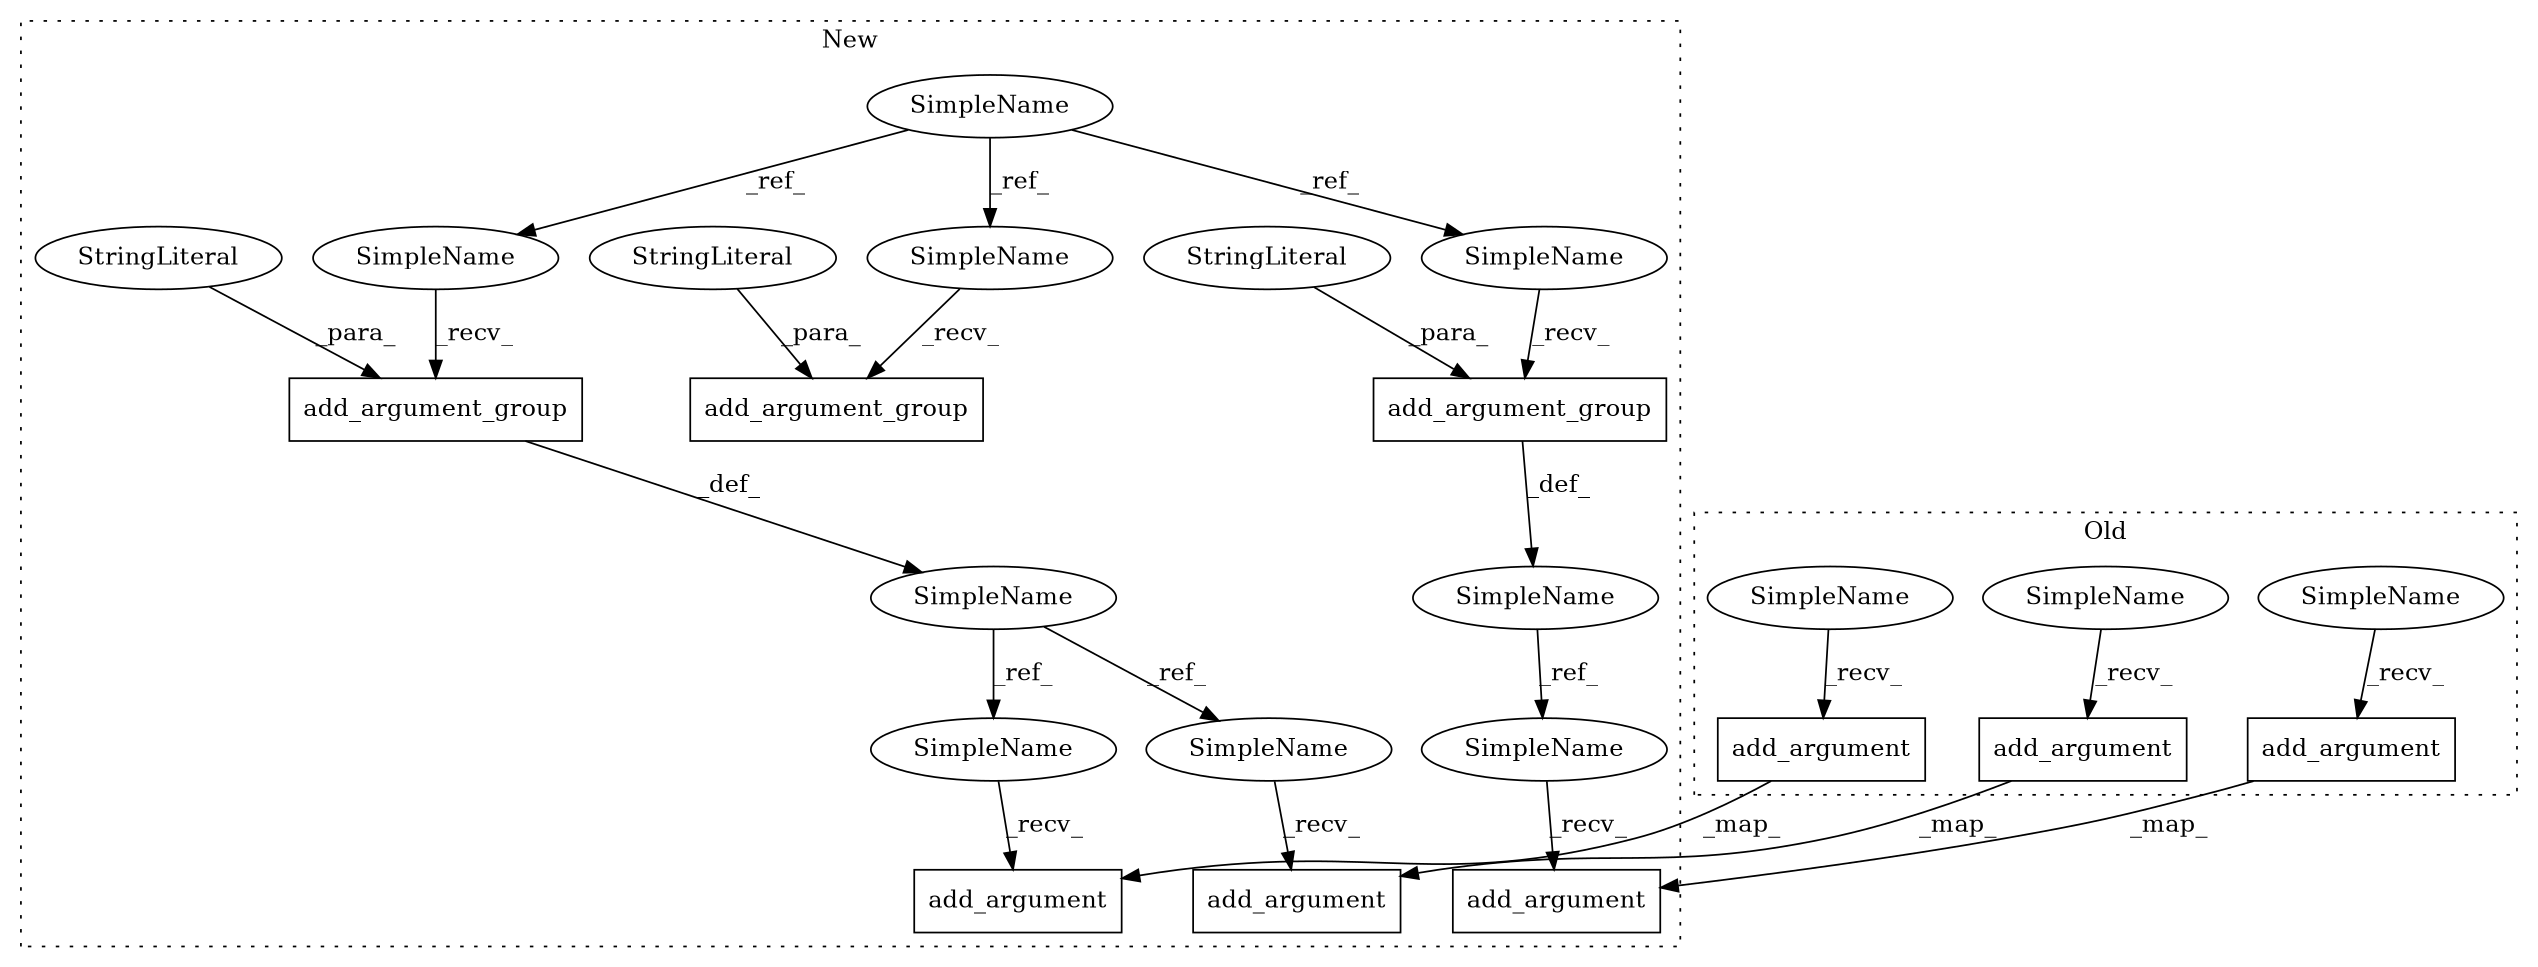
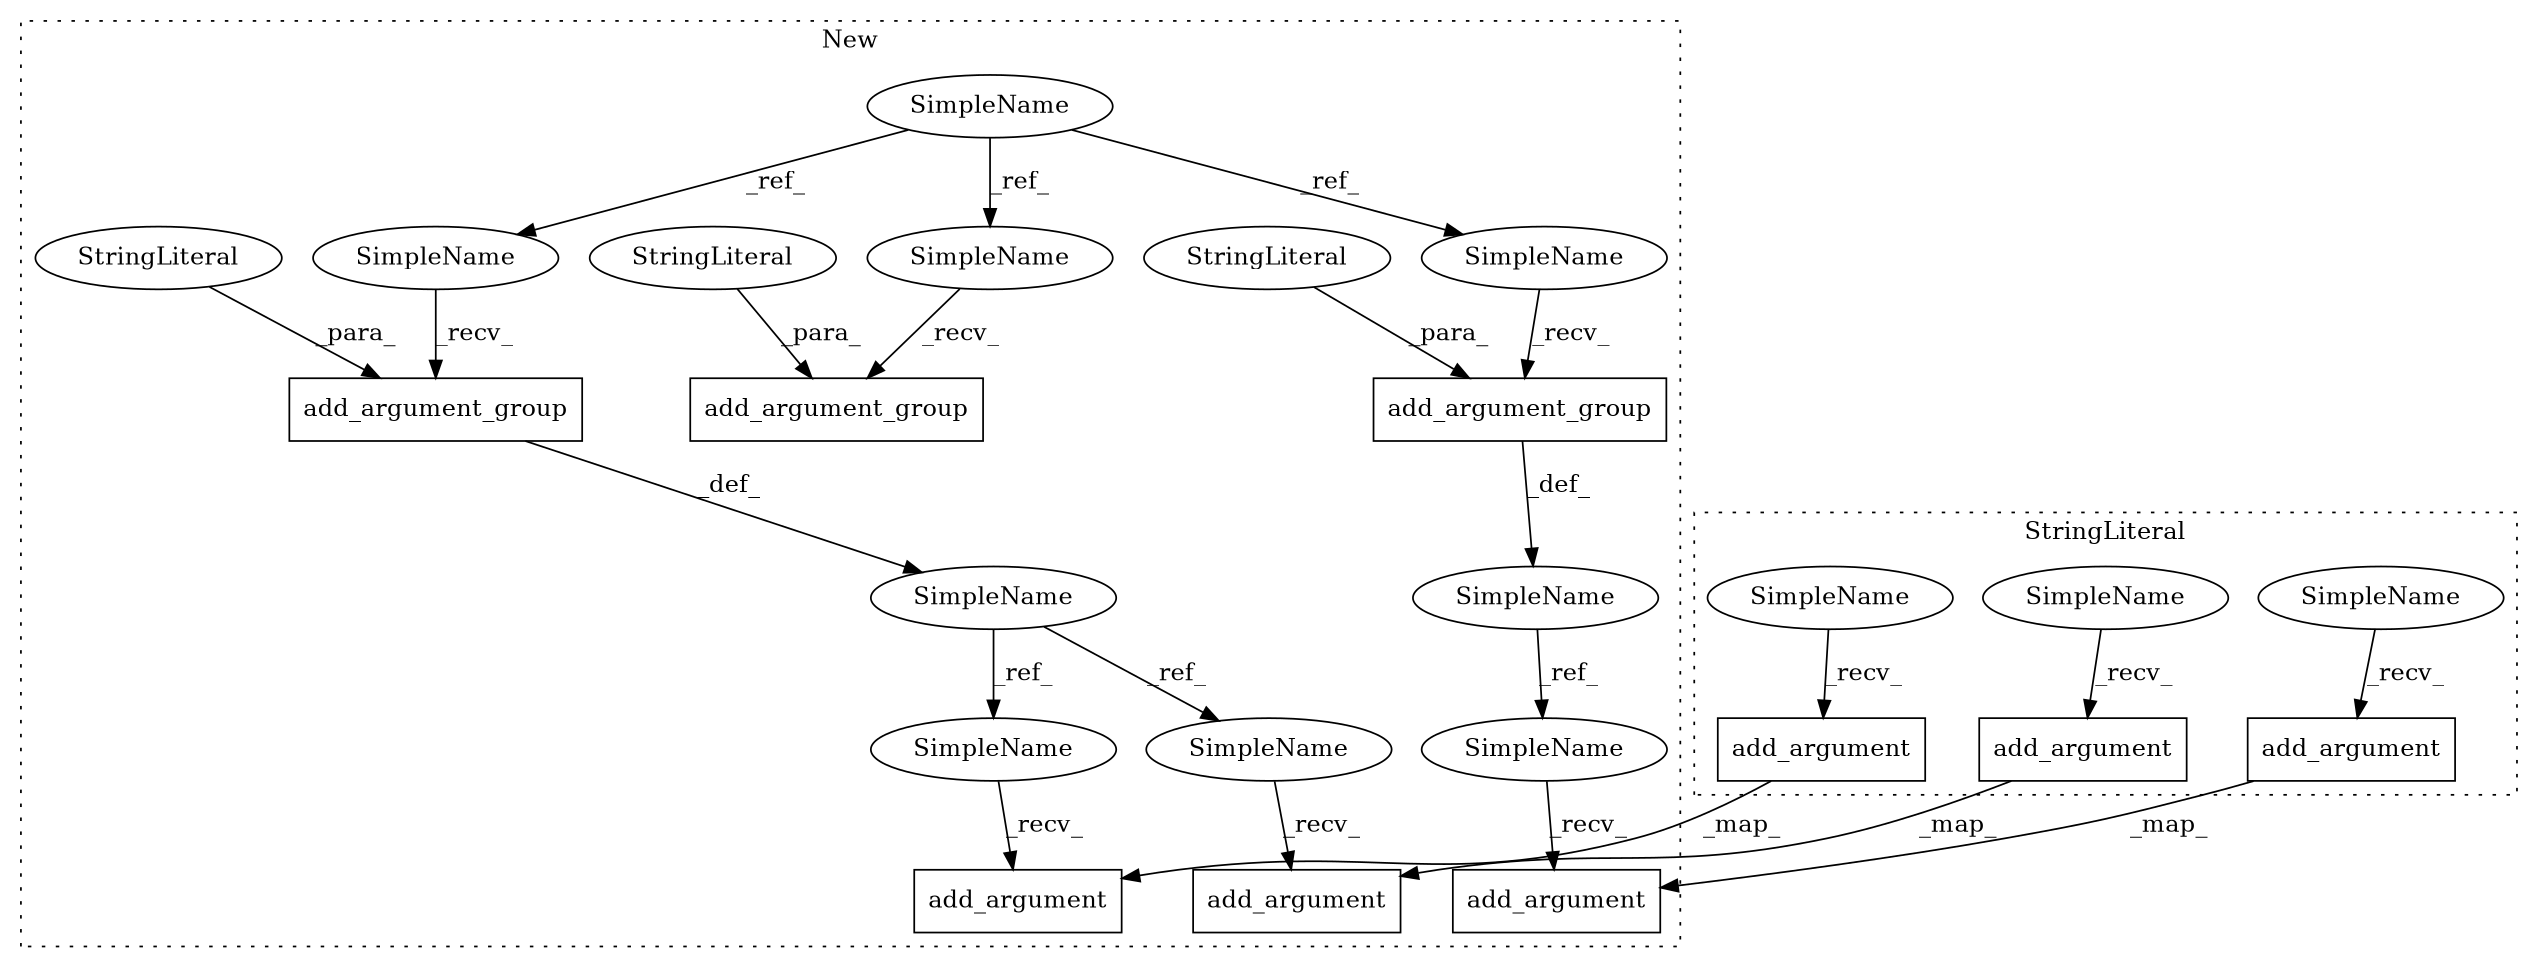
cluster "Old": label "Old" -> "StringLiteral"
